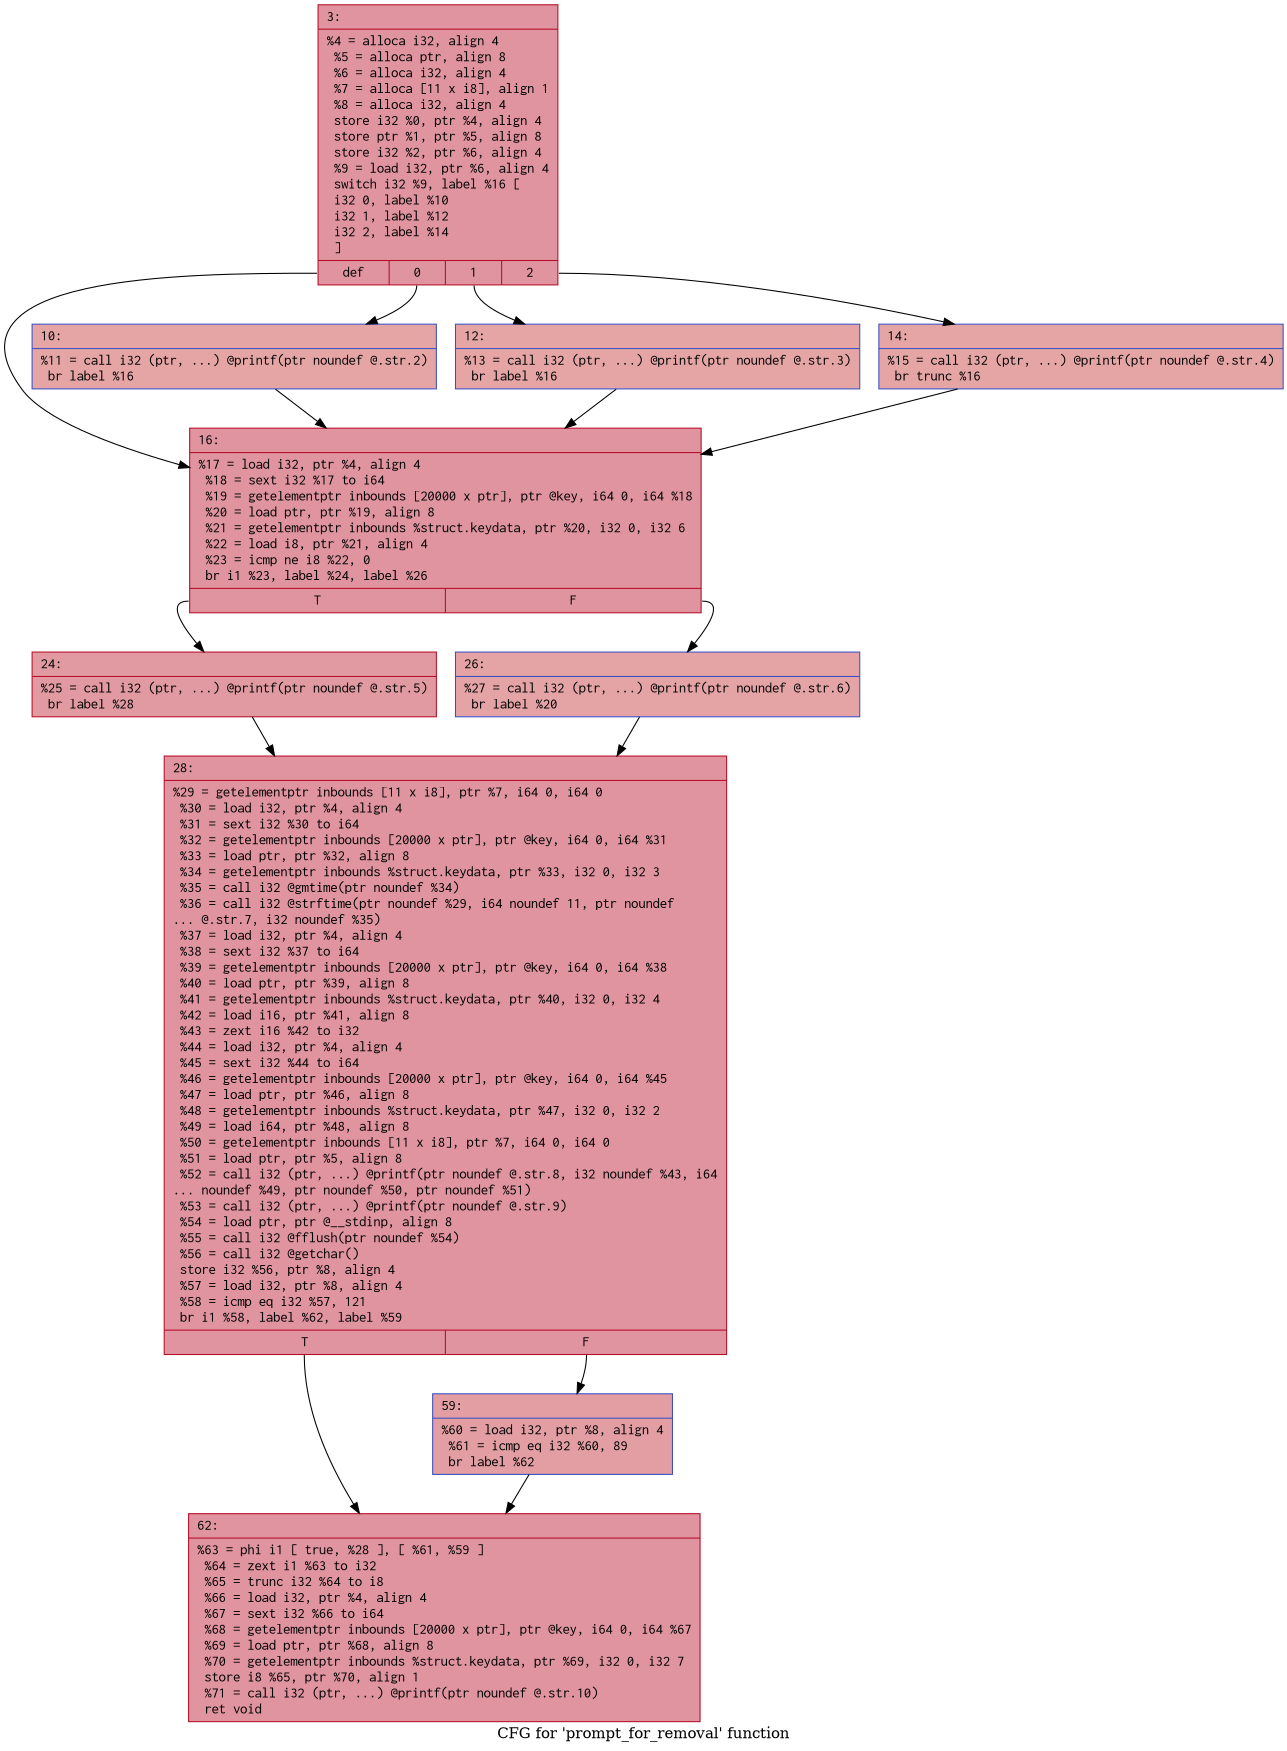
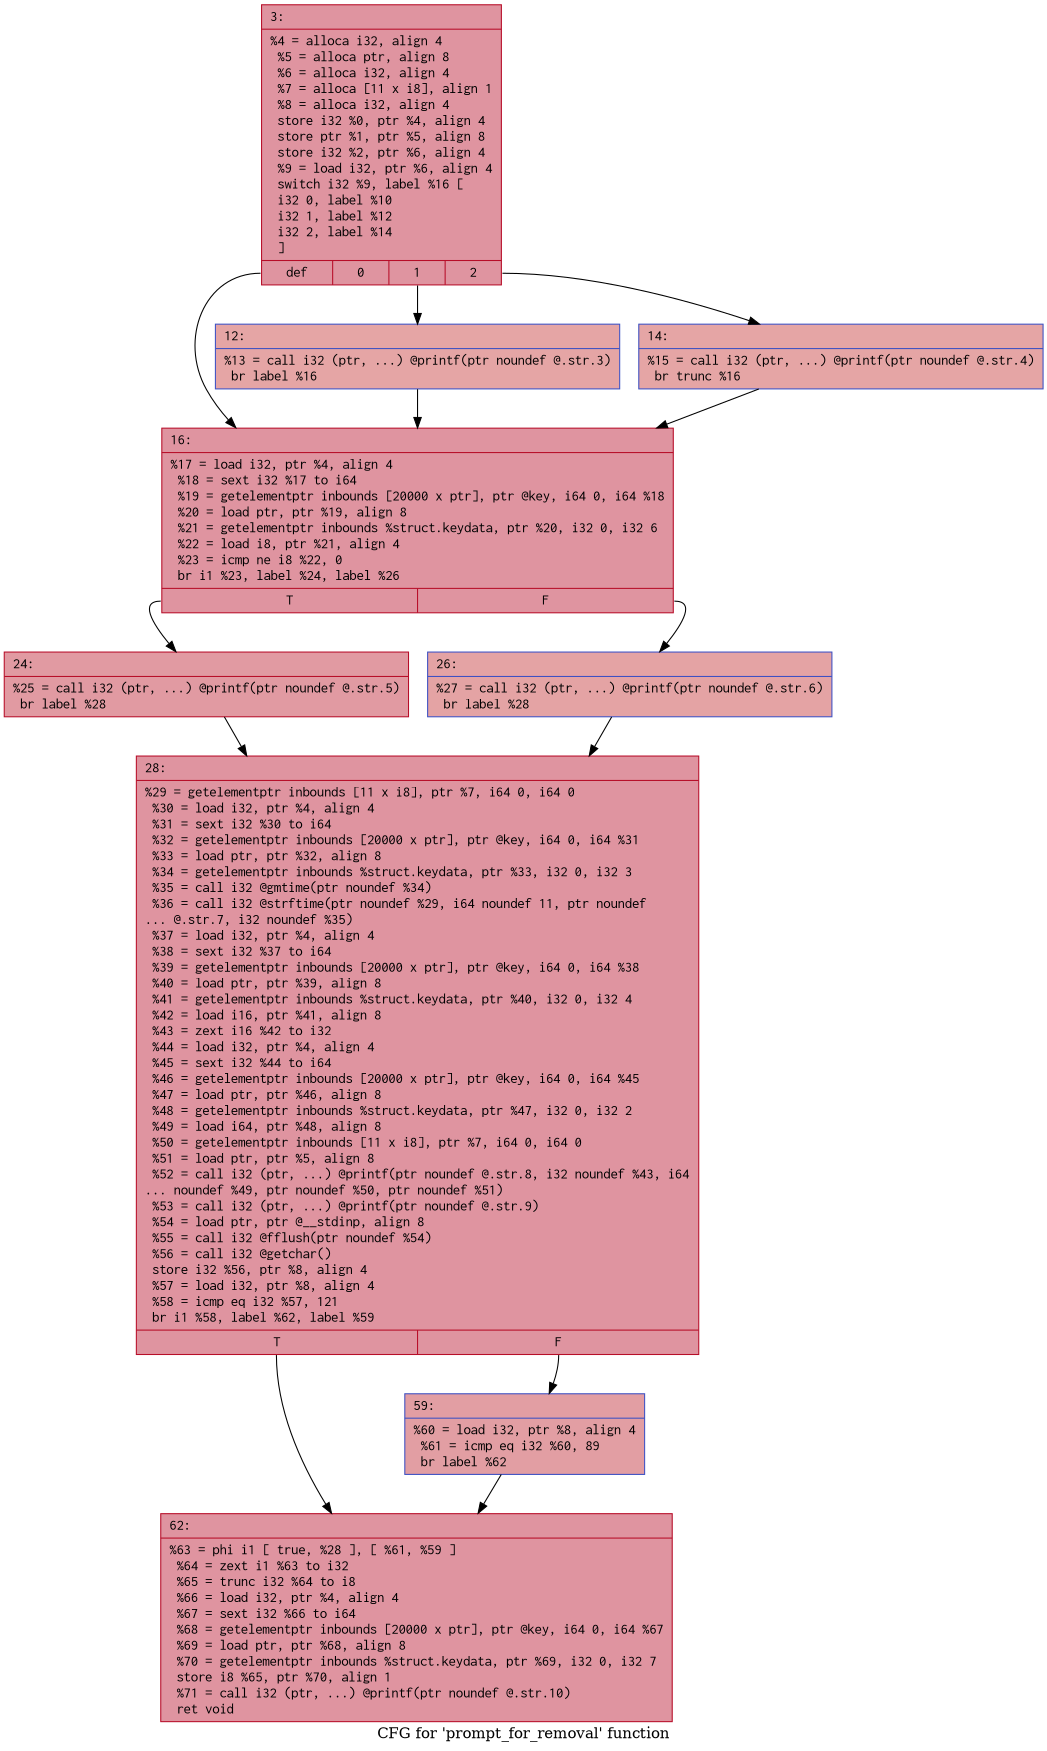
node "10:": removed
node "26:": text "br label %20" -> "br label %28"
